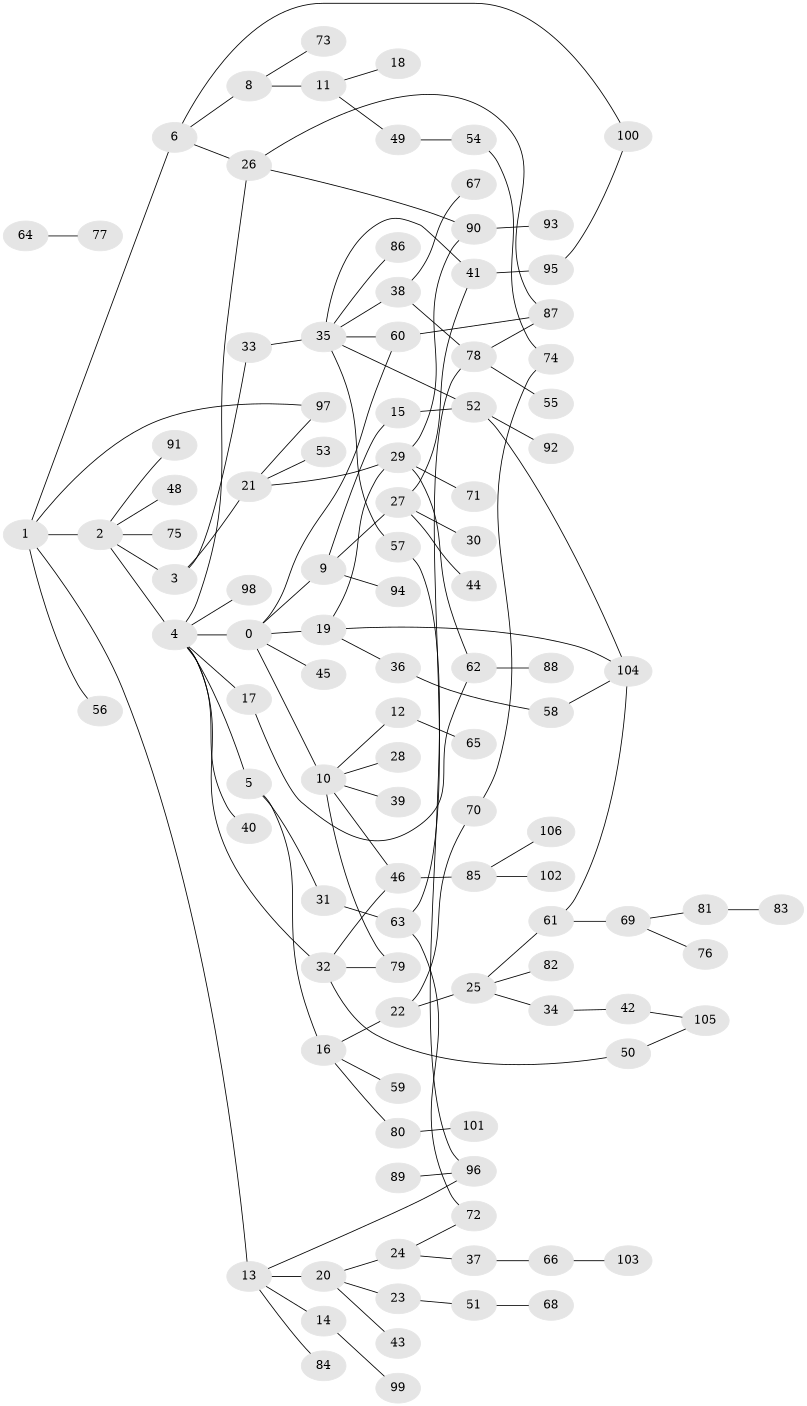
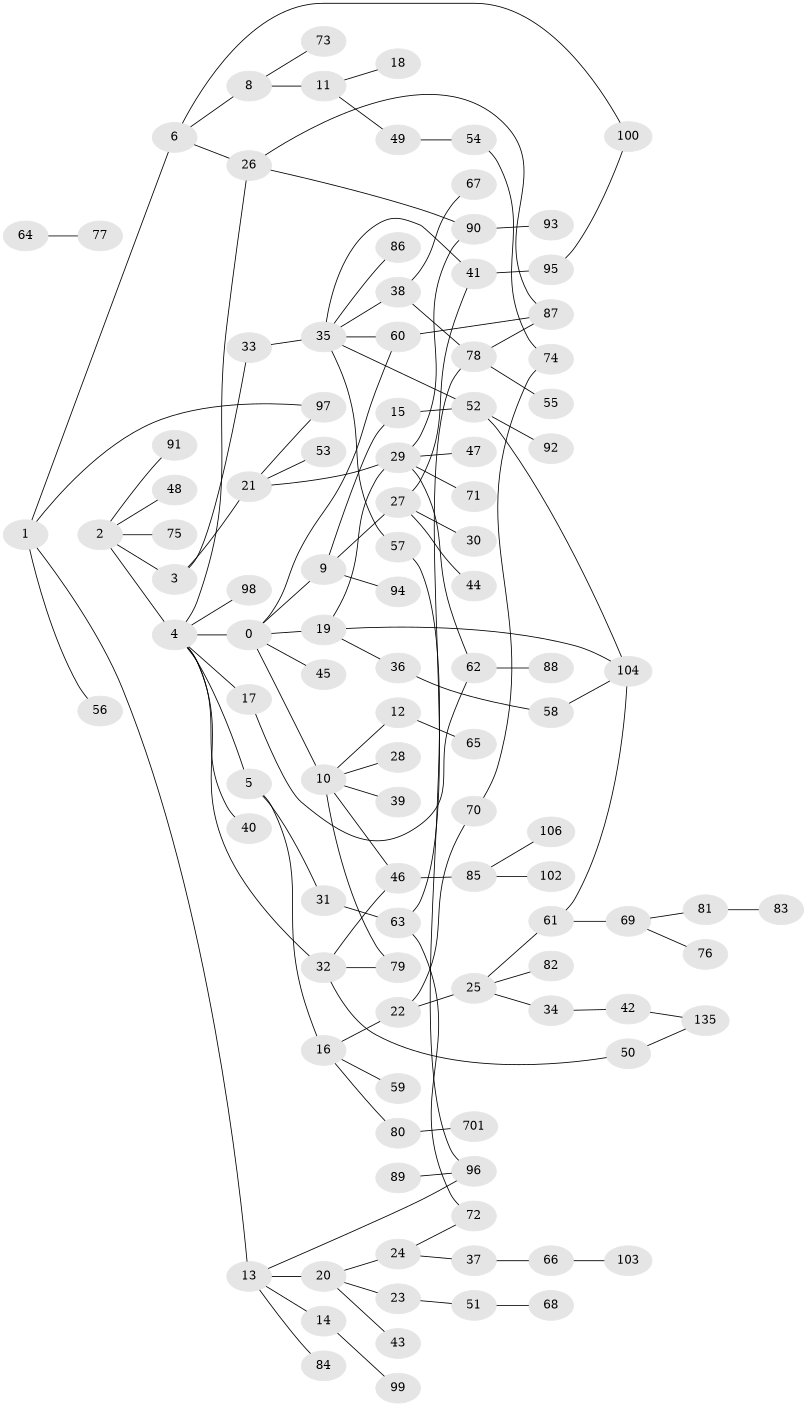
node "47": added
edge "1" -- "2": removed
node "105": label "105" -> "135"
node "101": label "101" -> "701"
